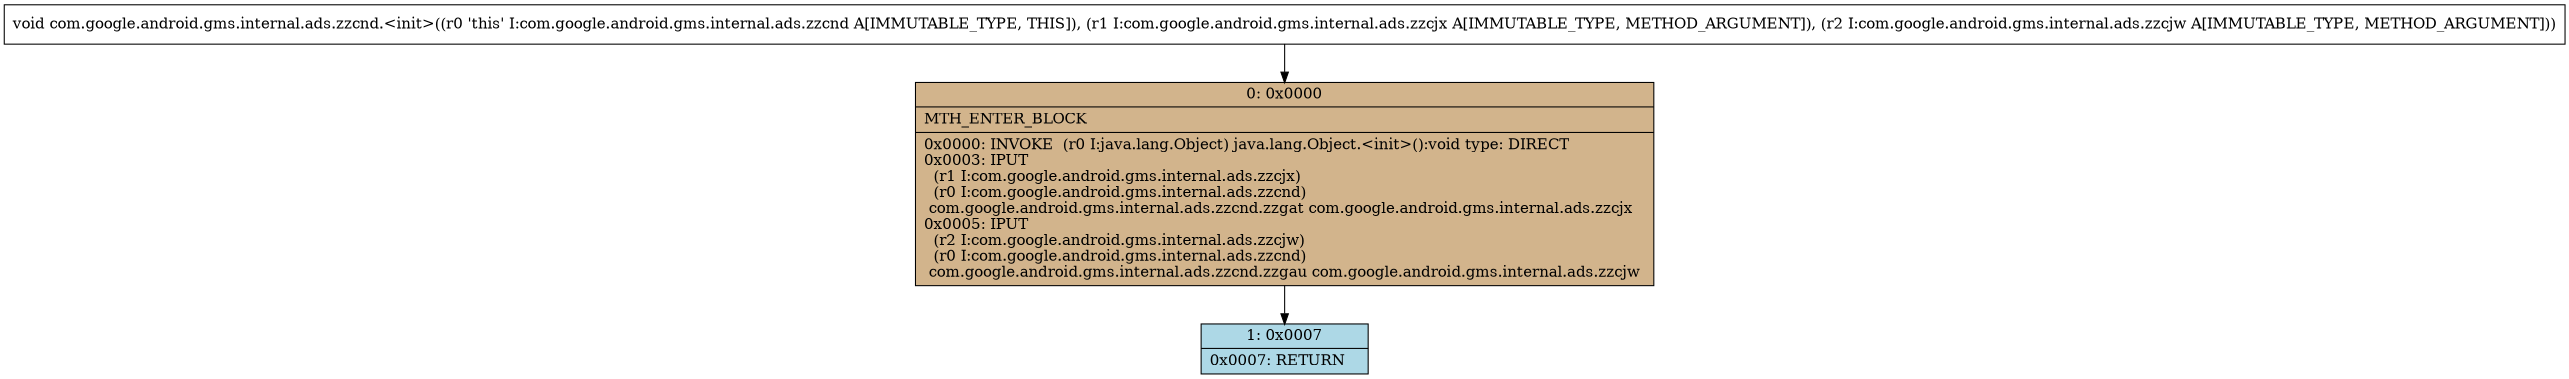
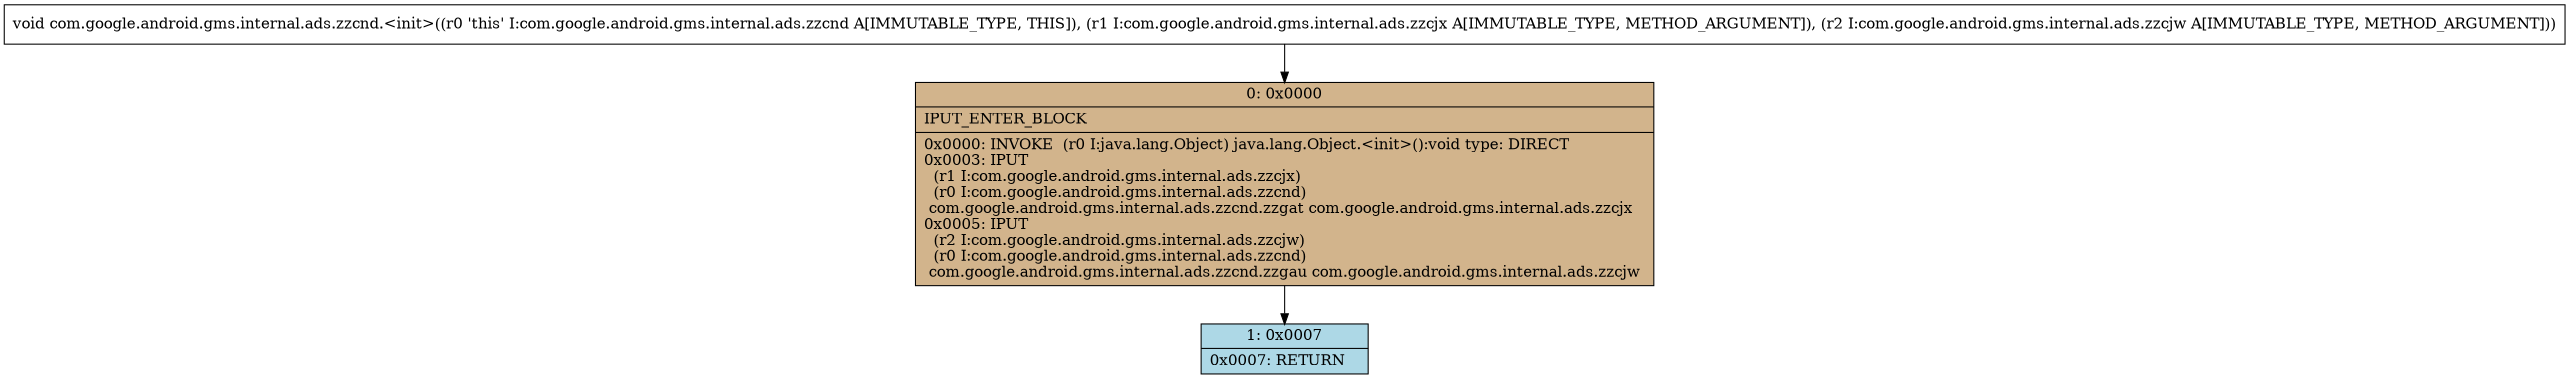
node "0: 0x0000": text "MTH_ENTER_BLOCK" -> "IPUT_ENTER_BLOCK"
